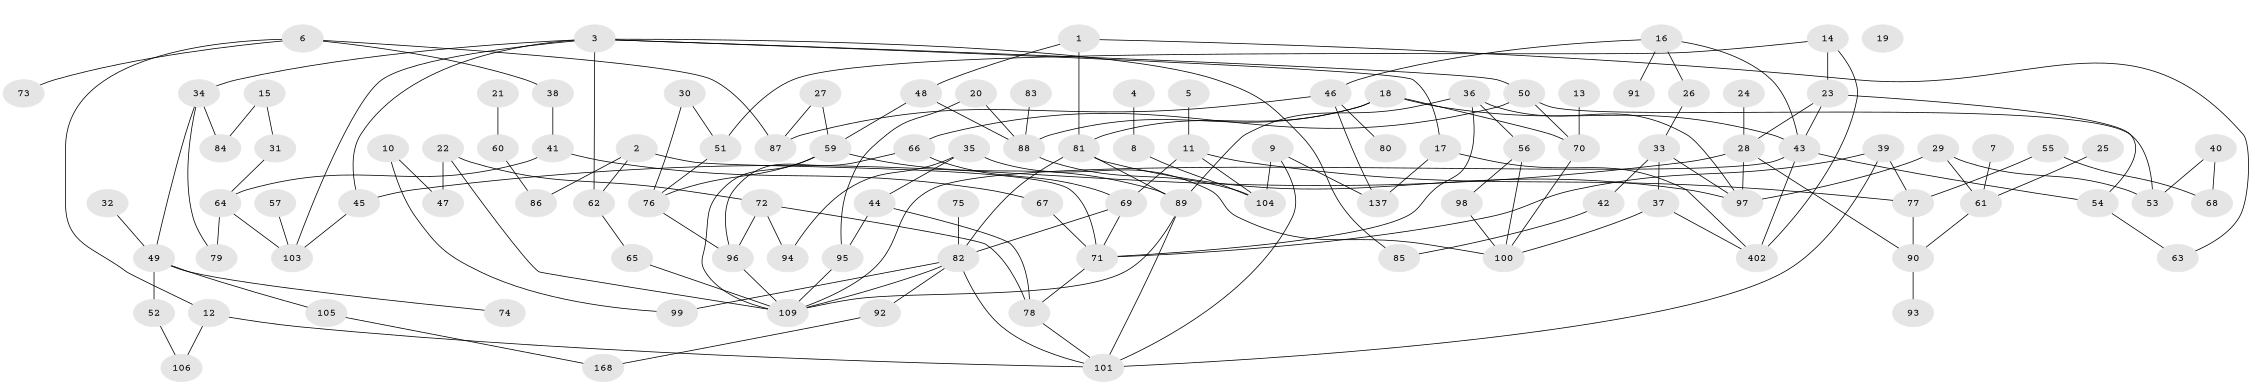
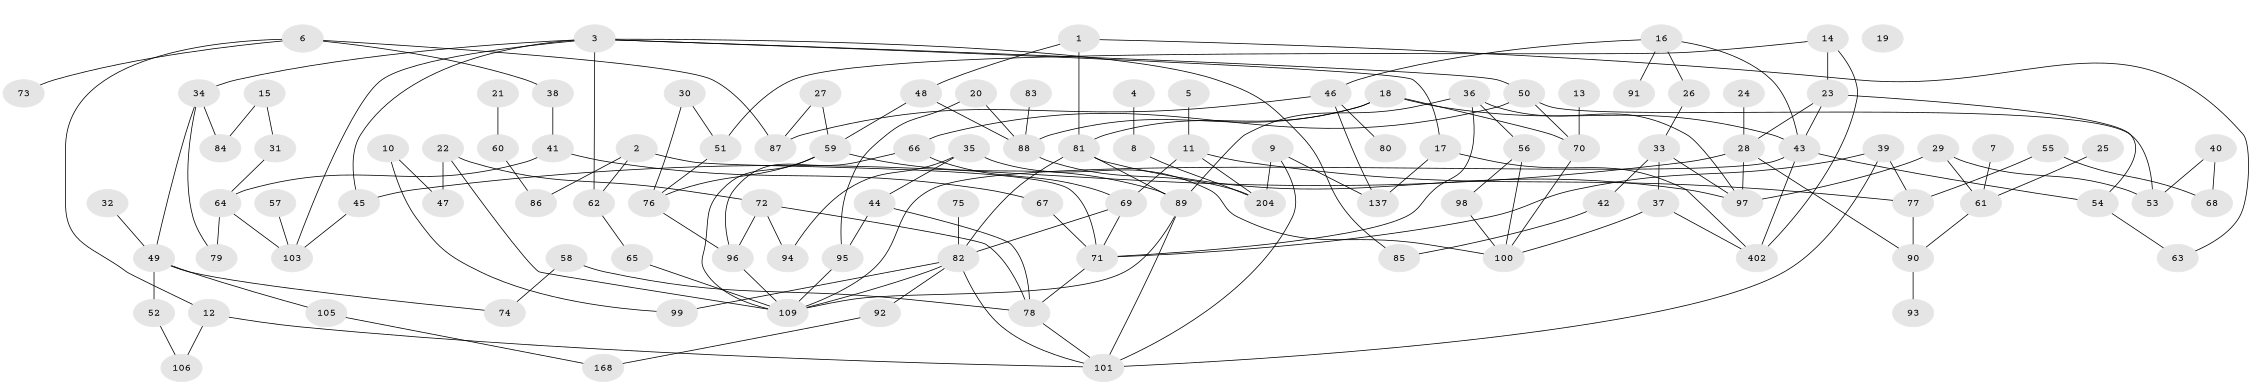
node "104": label "104" -> "204"
node "58": added
